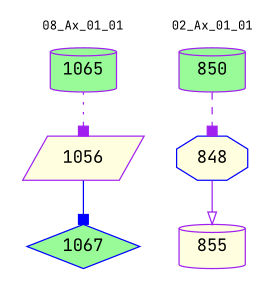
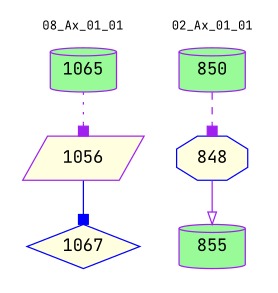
node "1067": fillcolor palegreen -> lightyellow
node "855": fillcolor lightyellow -> palegreen
